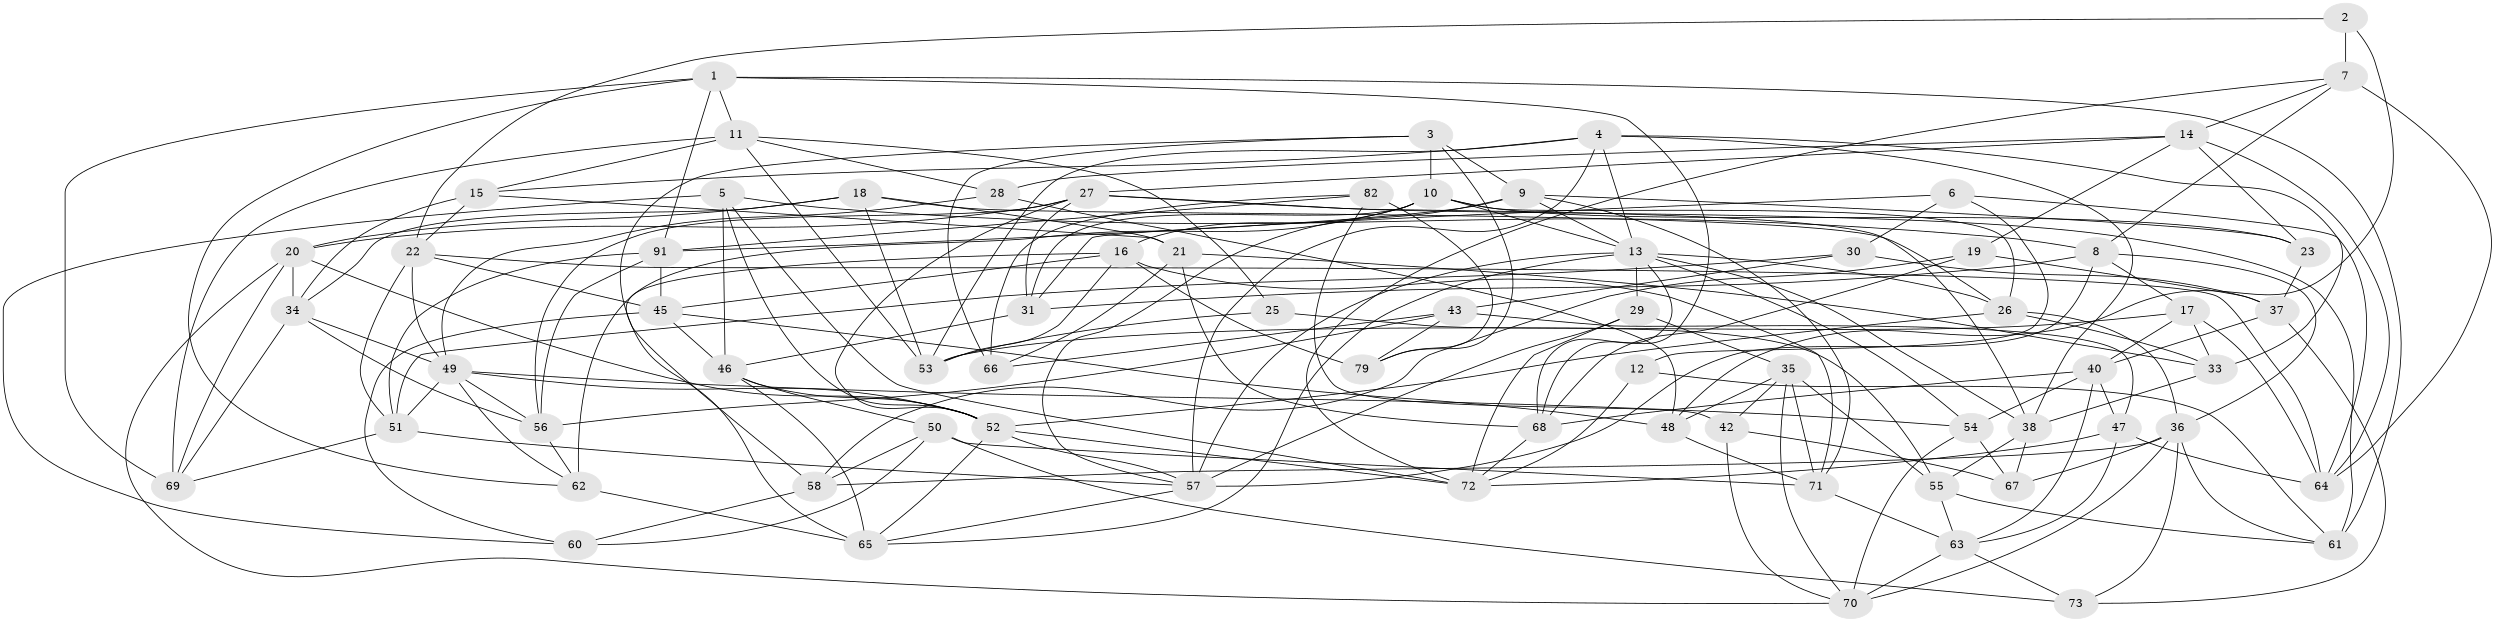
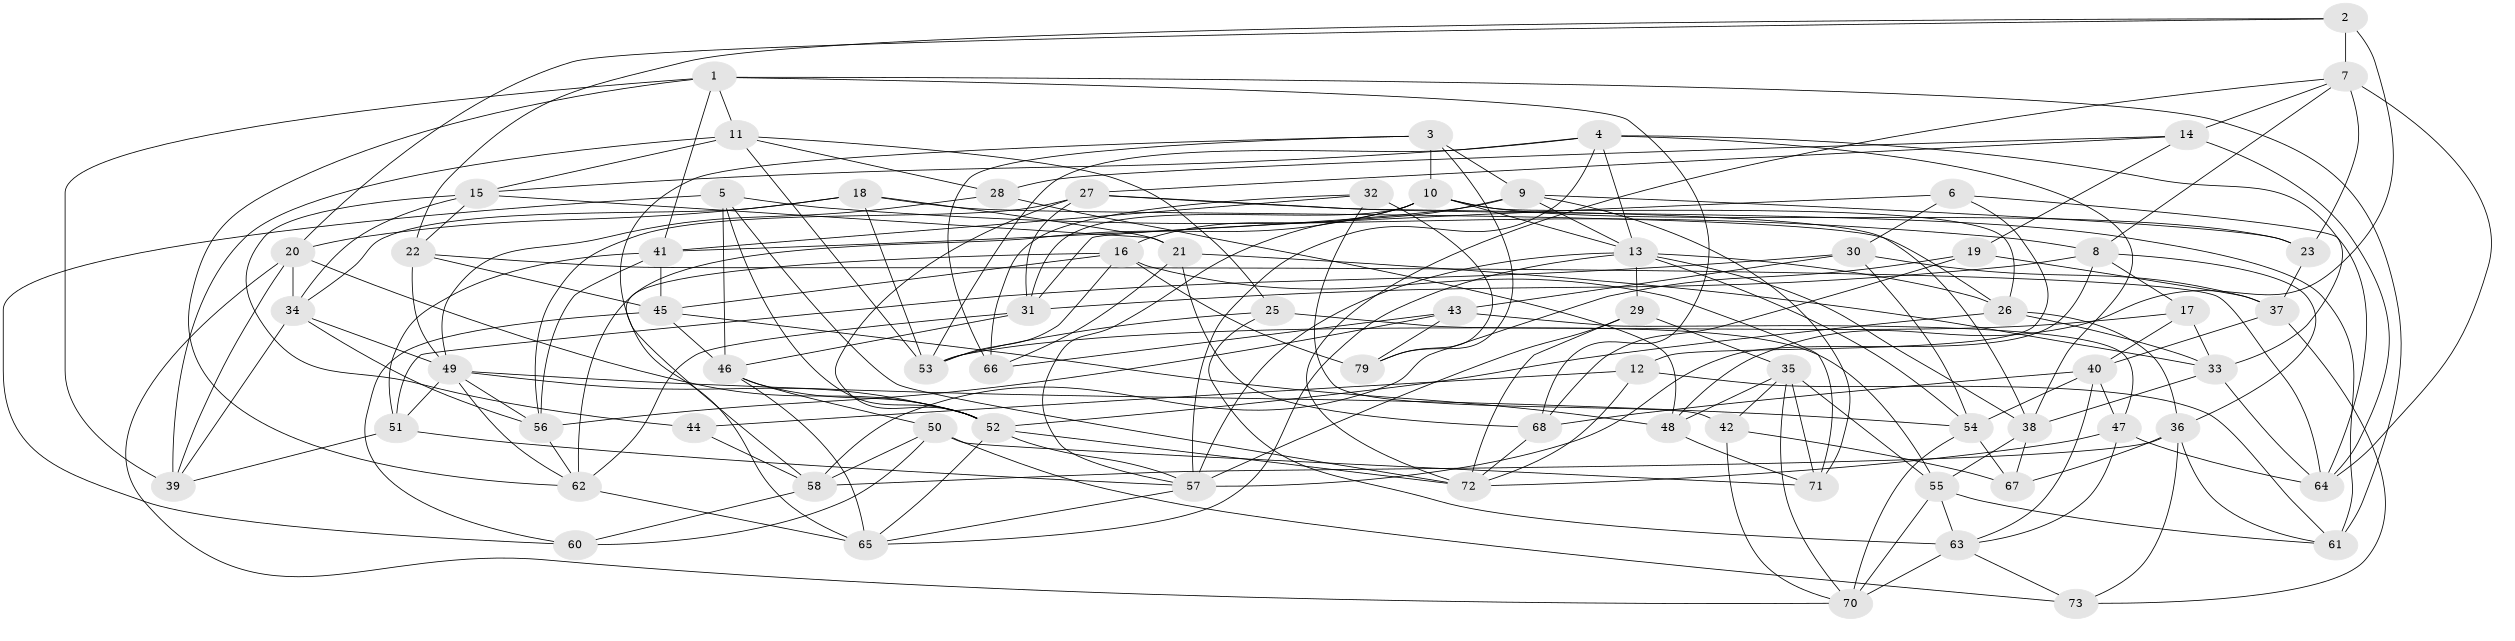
node "82": label "82" -> "32"
edge "14" -- "23": now "7" -- "23"
edge "27" -- "20": now "2" -- "20"
node "91": label "91" -> "41"
edge "30" -- "54": added
edge "31" -- "62": added
edge "13" -- "68": removed
edge "22" -- "51": removed
edge "17" -- "64": now "33" -- "64"
node "44": added
node "69": label "69" -> "39"
edge "71" -- "63": now "25" -- "63"
edge "36" -- "70": now "55" -- "70"
